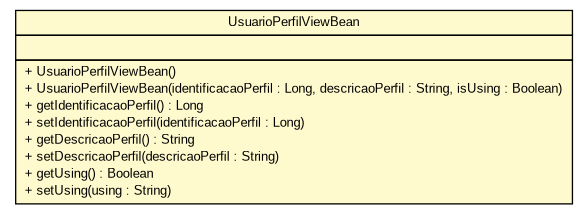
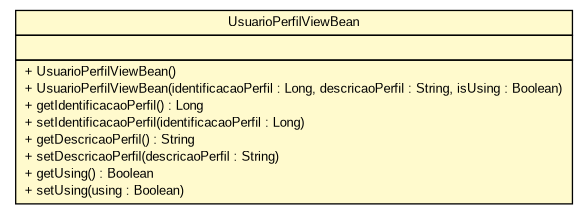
node "UsuarioPerfilViewBean": text "+ setUsing(using : String)" -> "+ setUsing(using : Boolean)"
